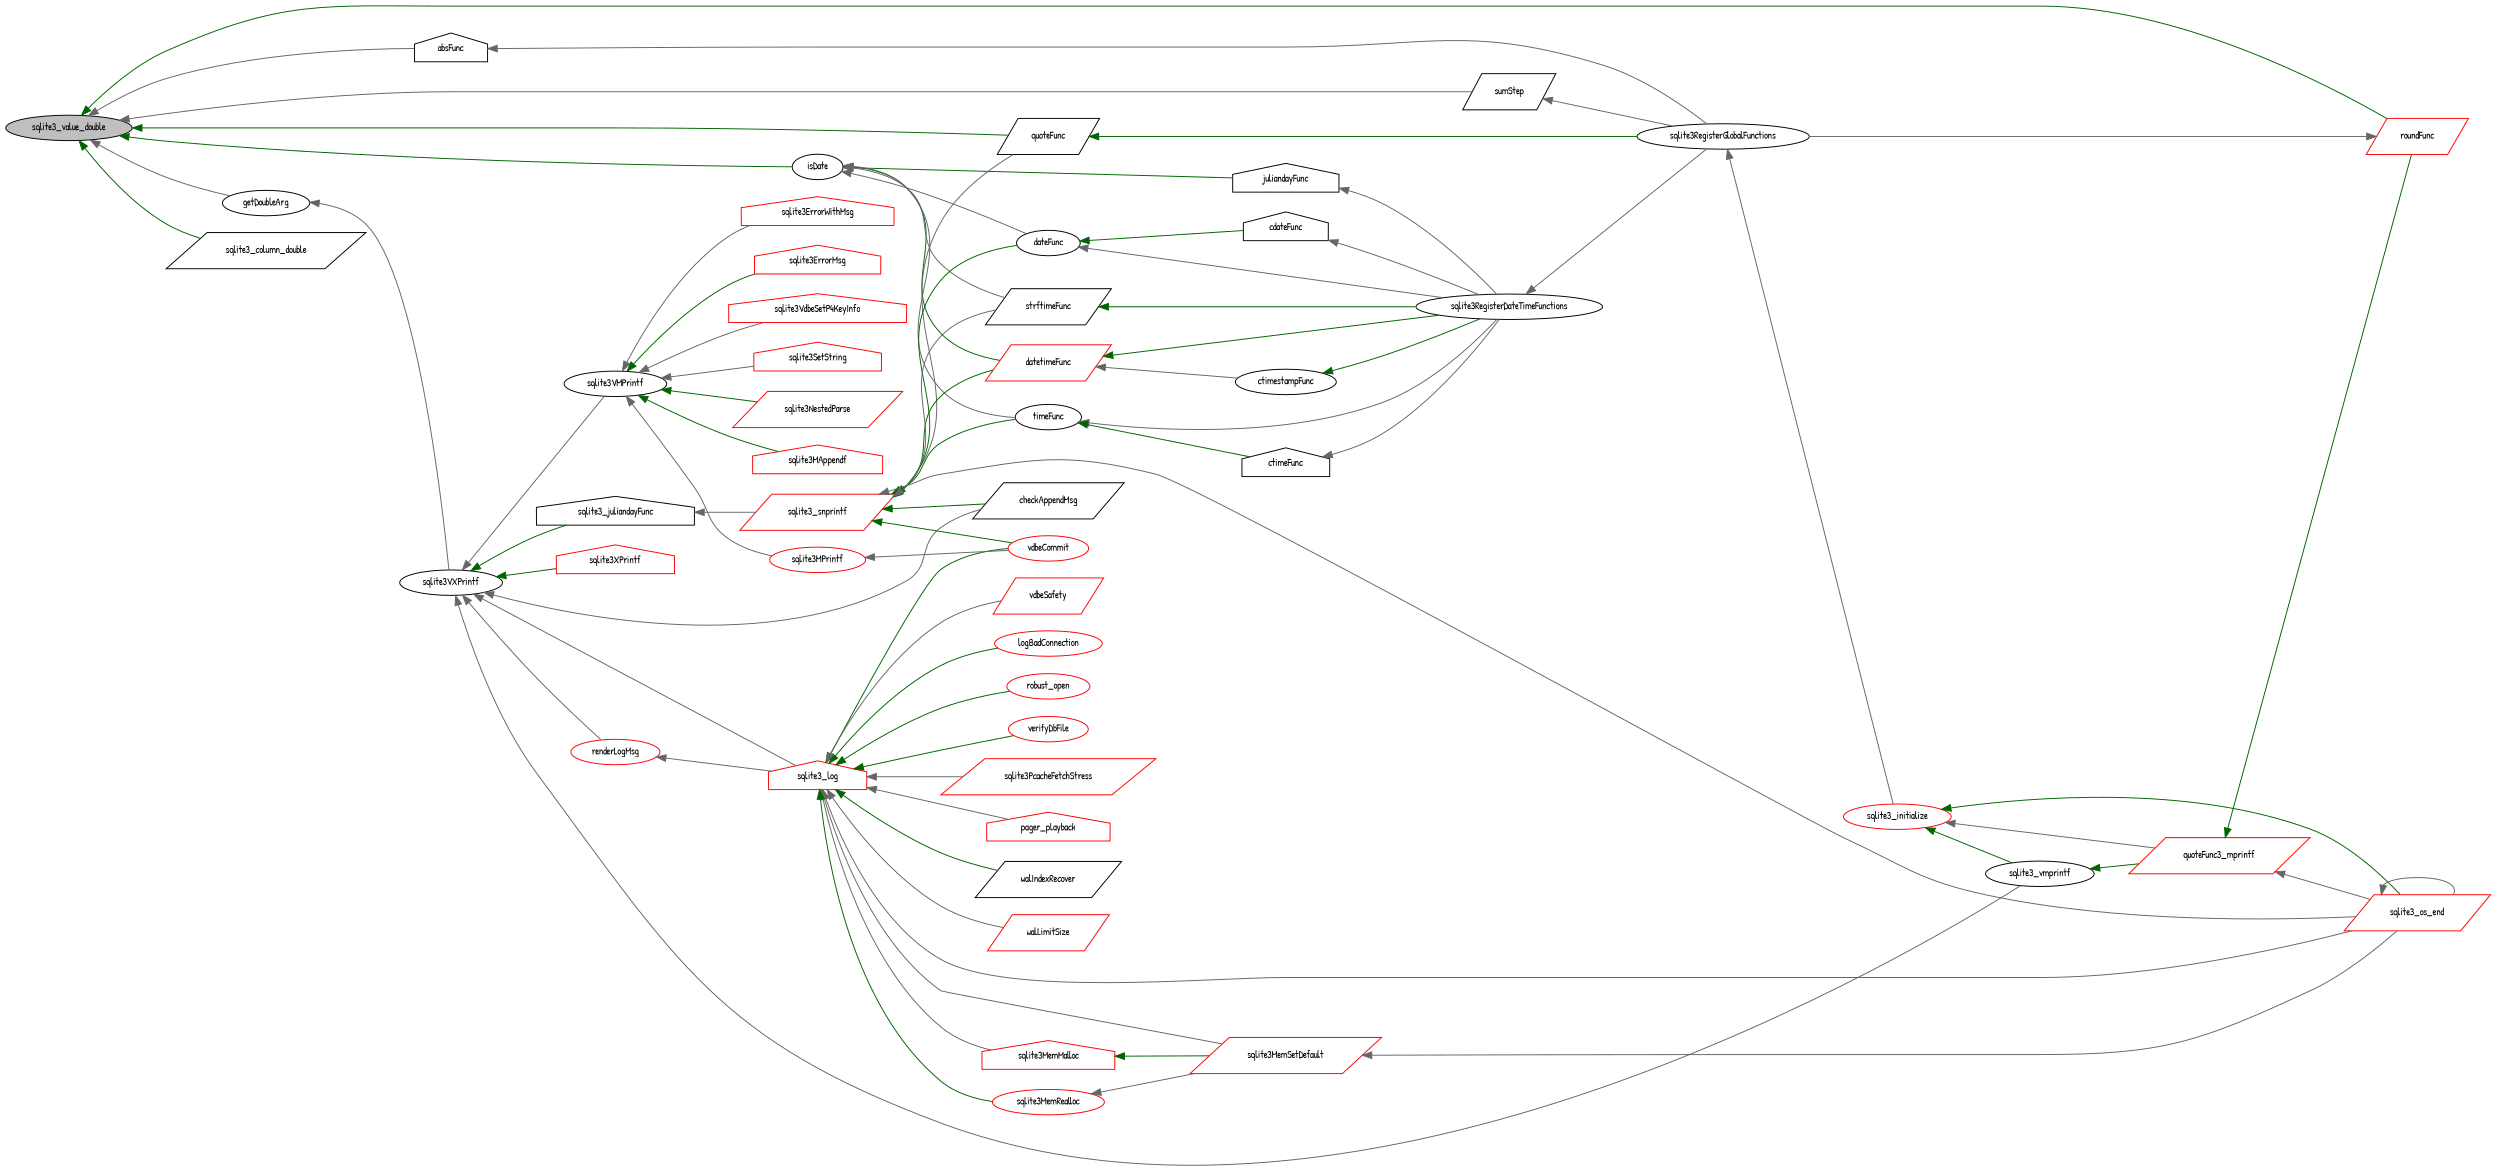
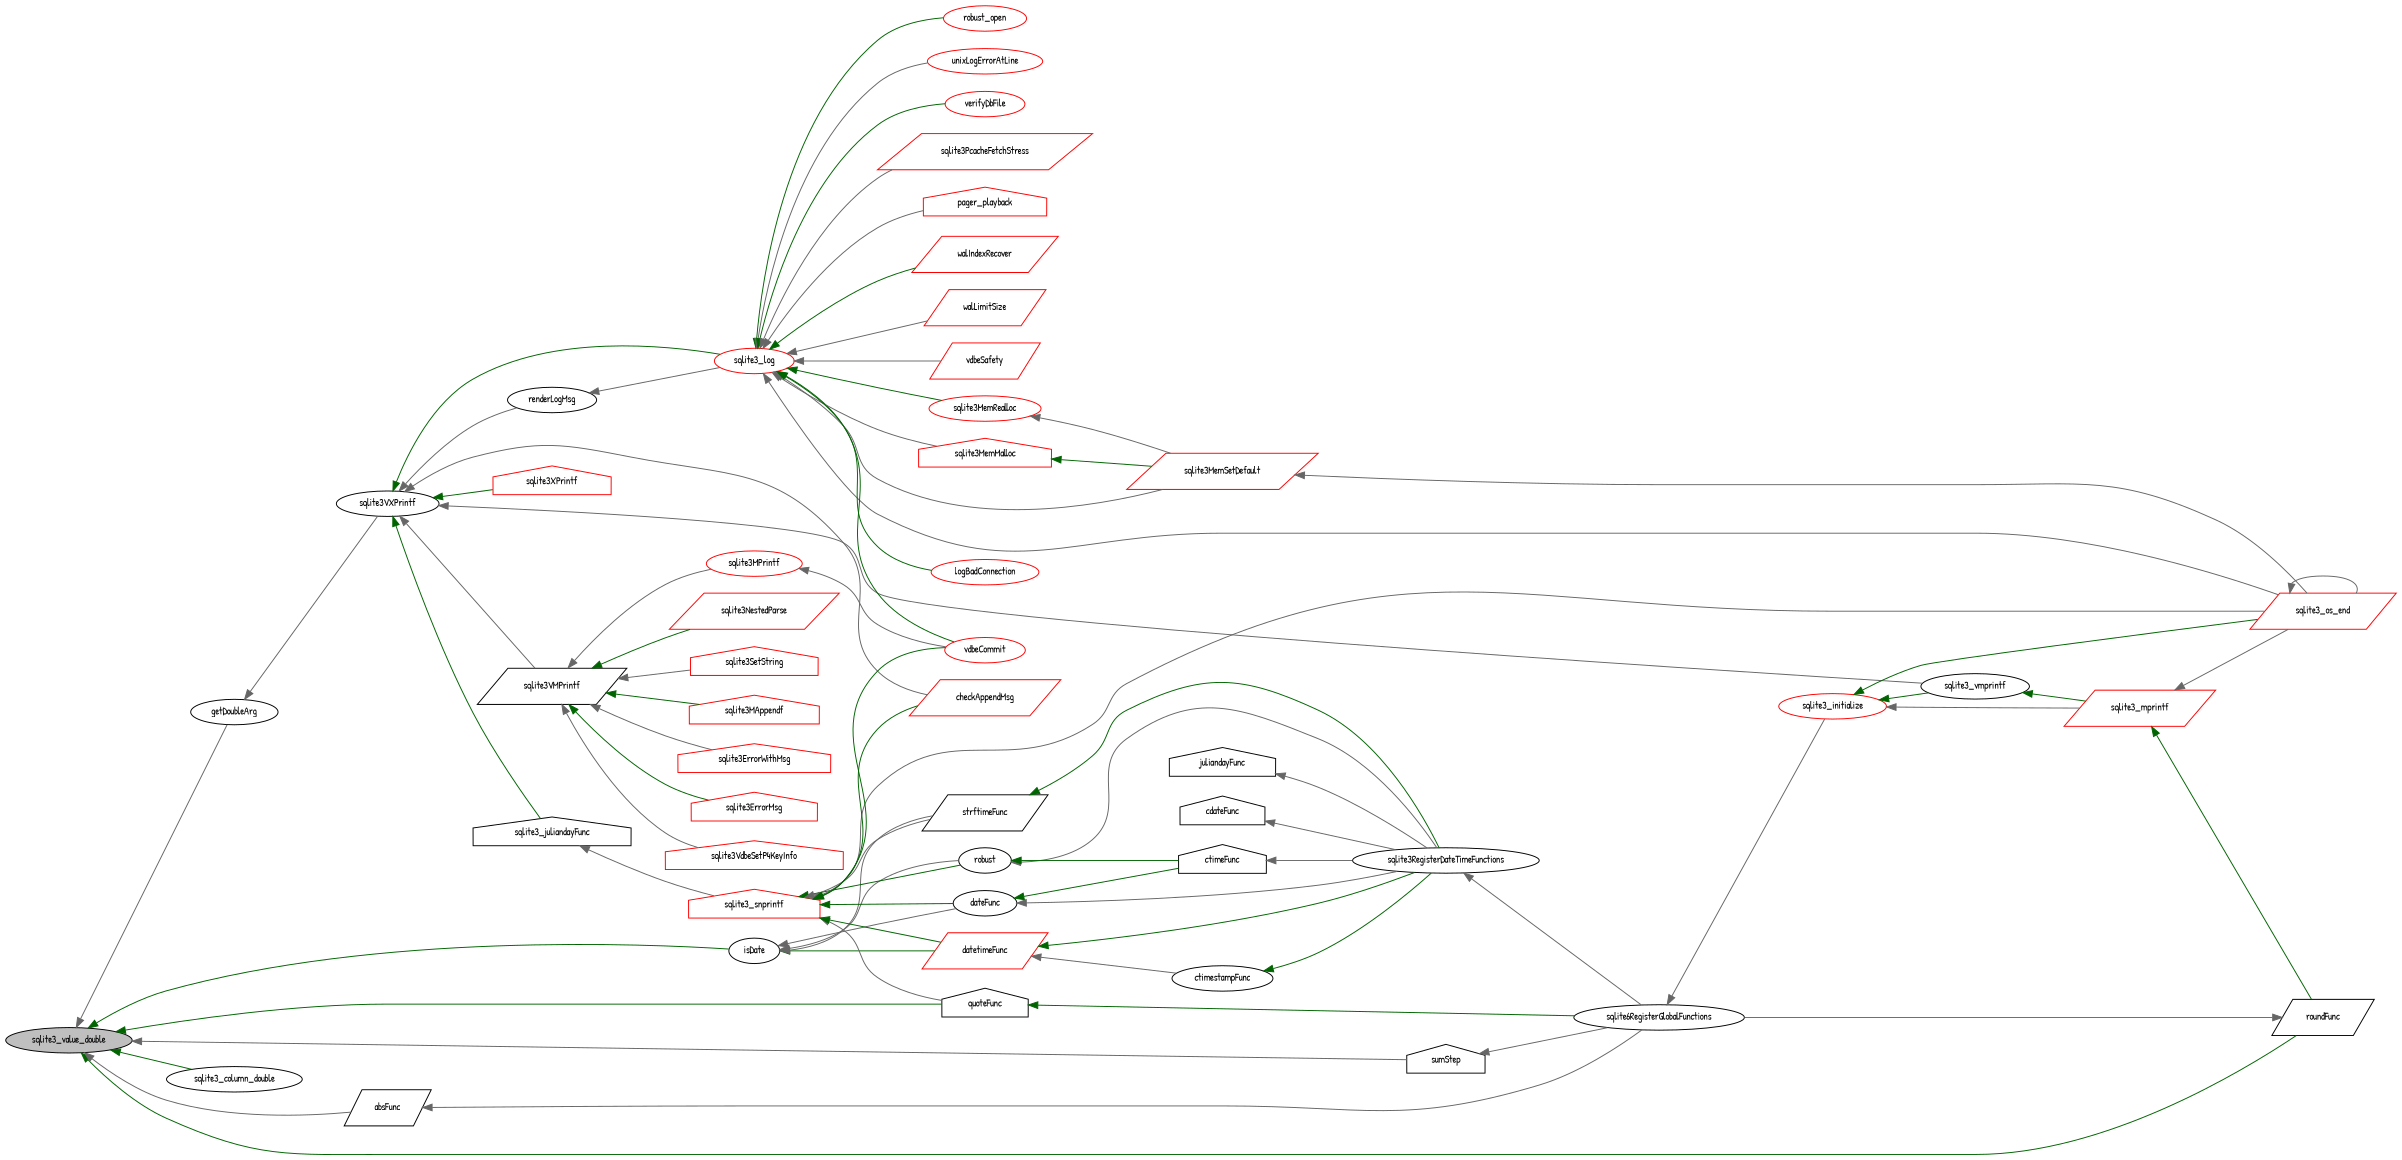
node "absFunc": shape house -> parallelogram
node "unixLogErrorAtLine": added
node "sumStep": shape parallelogram -> house
node "quoteFunc": shape parallelogram -> house
node "sqlite3RegisterGlobalFunctions": label "sqlite3RegisterGlobalFunctions" -> "sqlite6RegisterGlobalFunctions"
node "roundFunc": color red -> black
edge "juliandayFunc" -> "isDate": removed
edge "cdateFunc" -> "dateFunc": now "ctimeFunc" -> "dateFunc"
node "sqlite3_column_double": shape parallelogram -> ellipse
node "sqlite3VMPrintf": shape ellipse -> parallelogram
node "timeFunc": label "timeFunc" -> "robust"
node "checkAppendMsg": color black -> red
node "sqlite3_snprintf": shape parallelogram -> house
edge "sqlite3_log" -> "sqlite3VXPrintf": color gray40 -> darkgreen
node "renderLogMsg": color red -> black
node "sqlite3_log": shape house -> ellipse
node "quoteFunc3_mprintf": label "quoteFunc3_mprintf" -> "sqlite3_mprintf"
node "walIndexRecover": color black -> red
